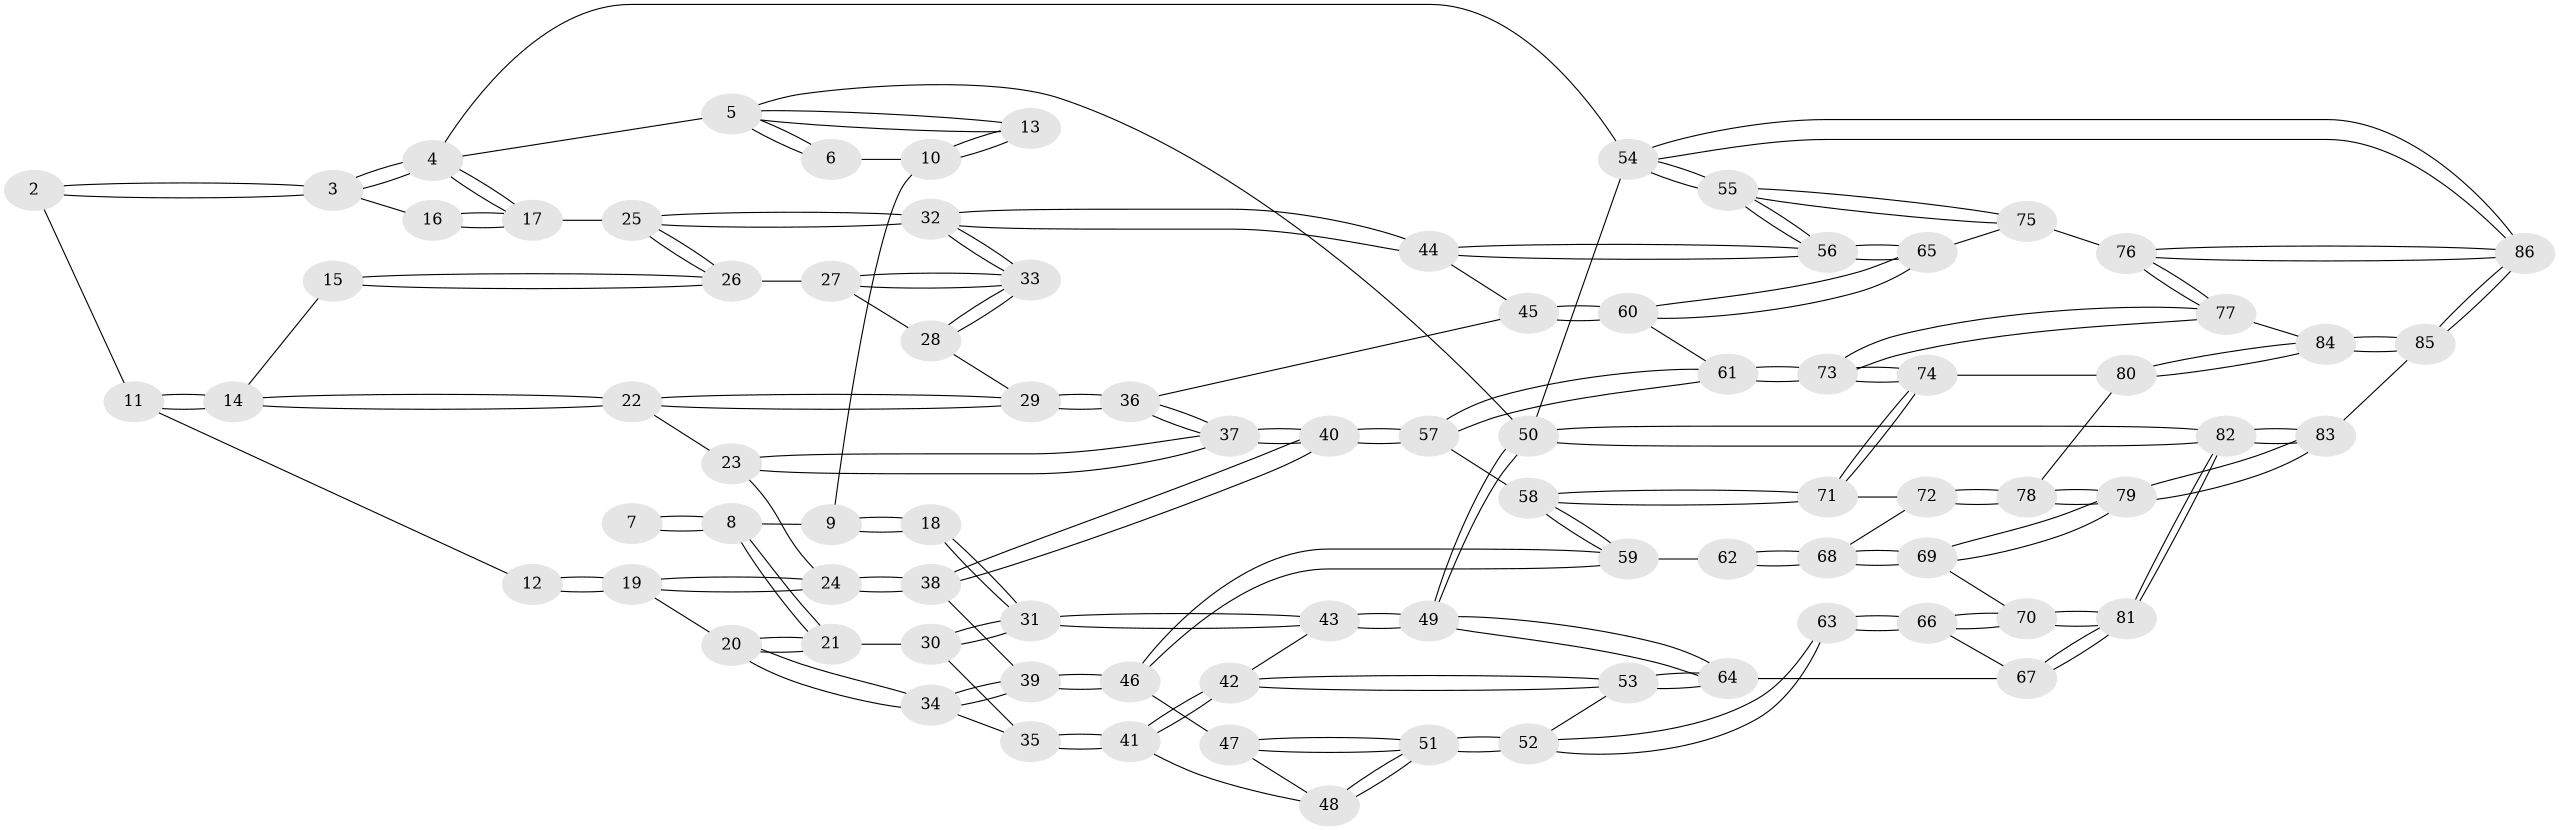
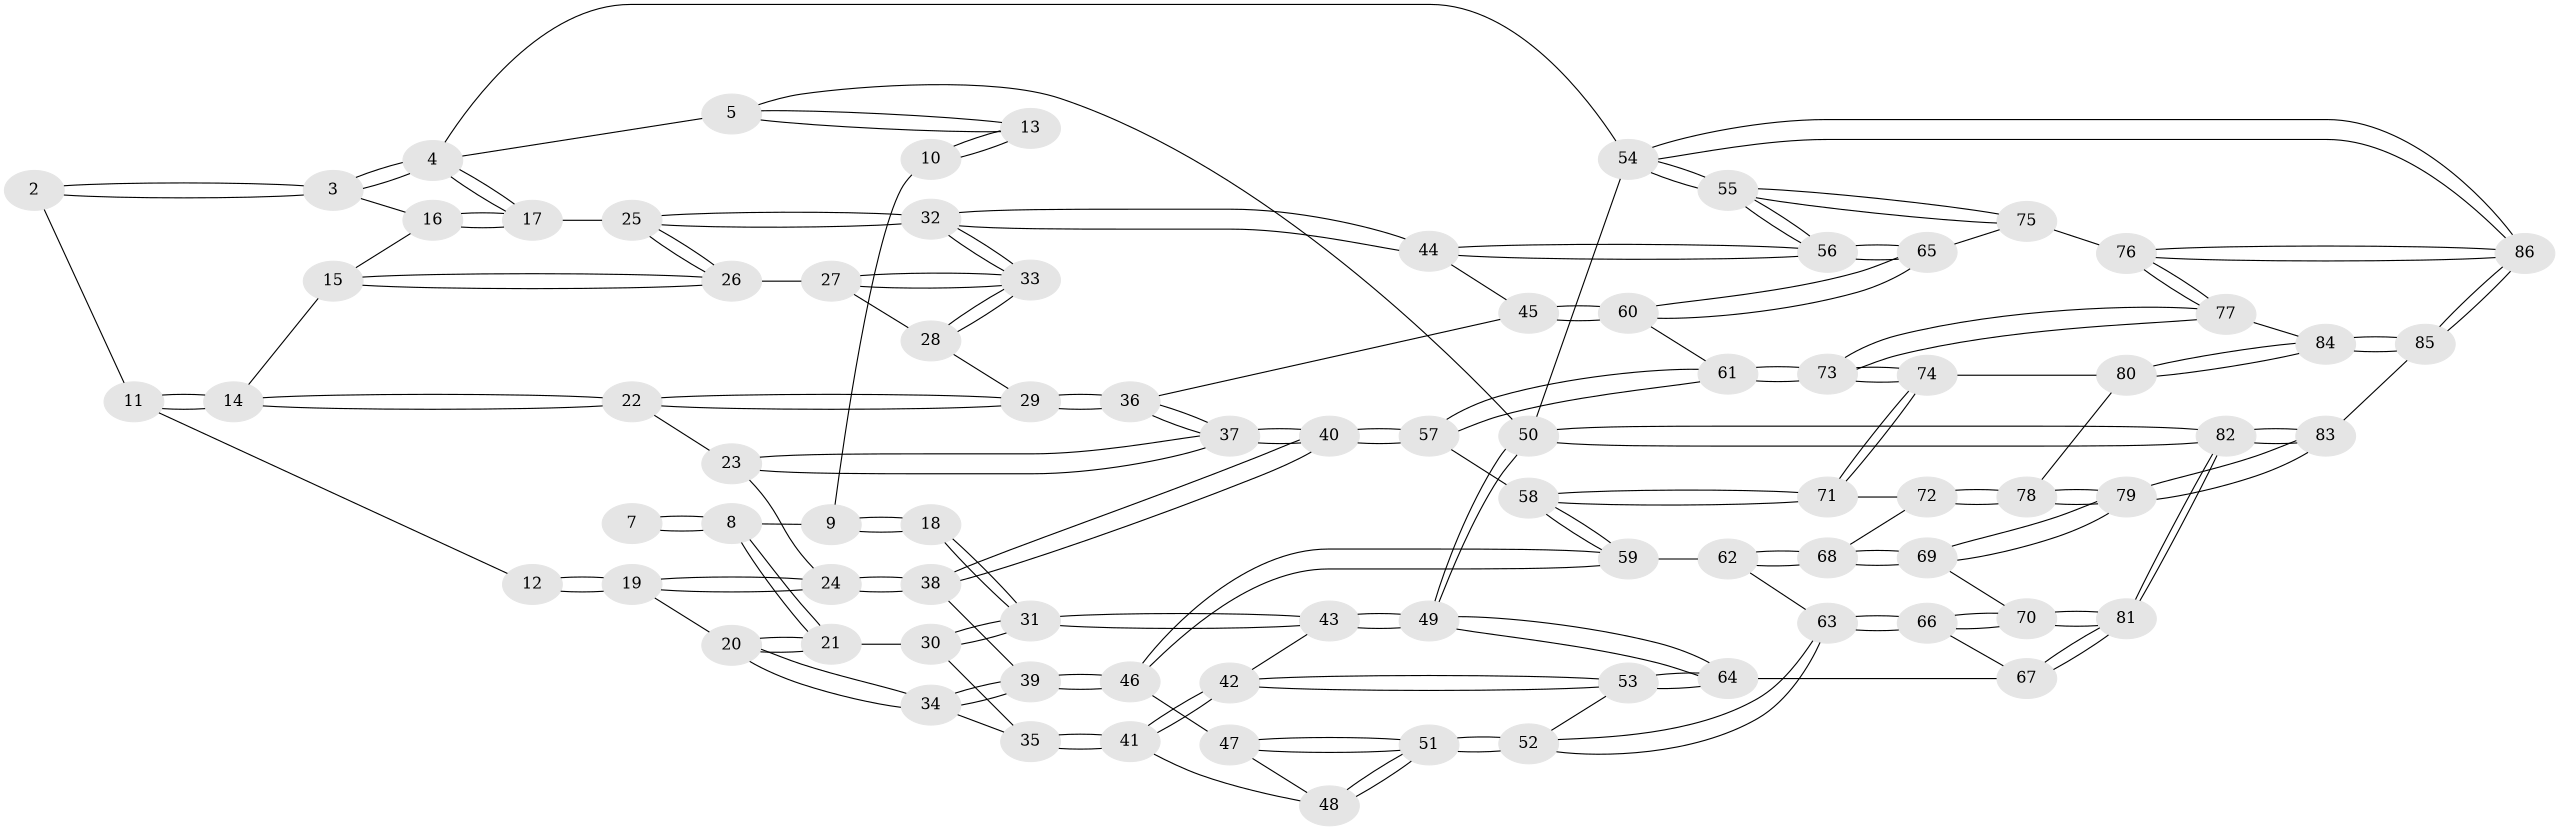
node "6": removed
edge "16" -- "15": added
edge "62" -- "63": added
